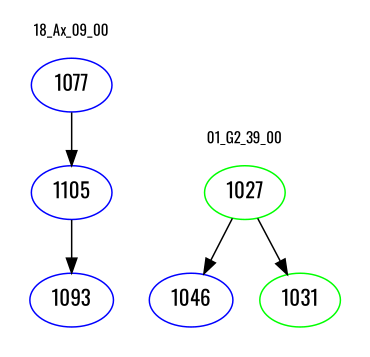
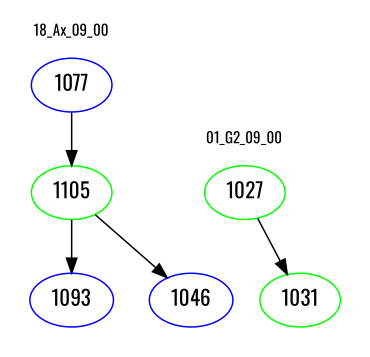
cluster "01_G2_39_00": label "01_G2_39_00" -> "01_G2_09_00"
node "1105": color blue -> green
edge "1027" -> "1046": now "1105" -> "1046"
